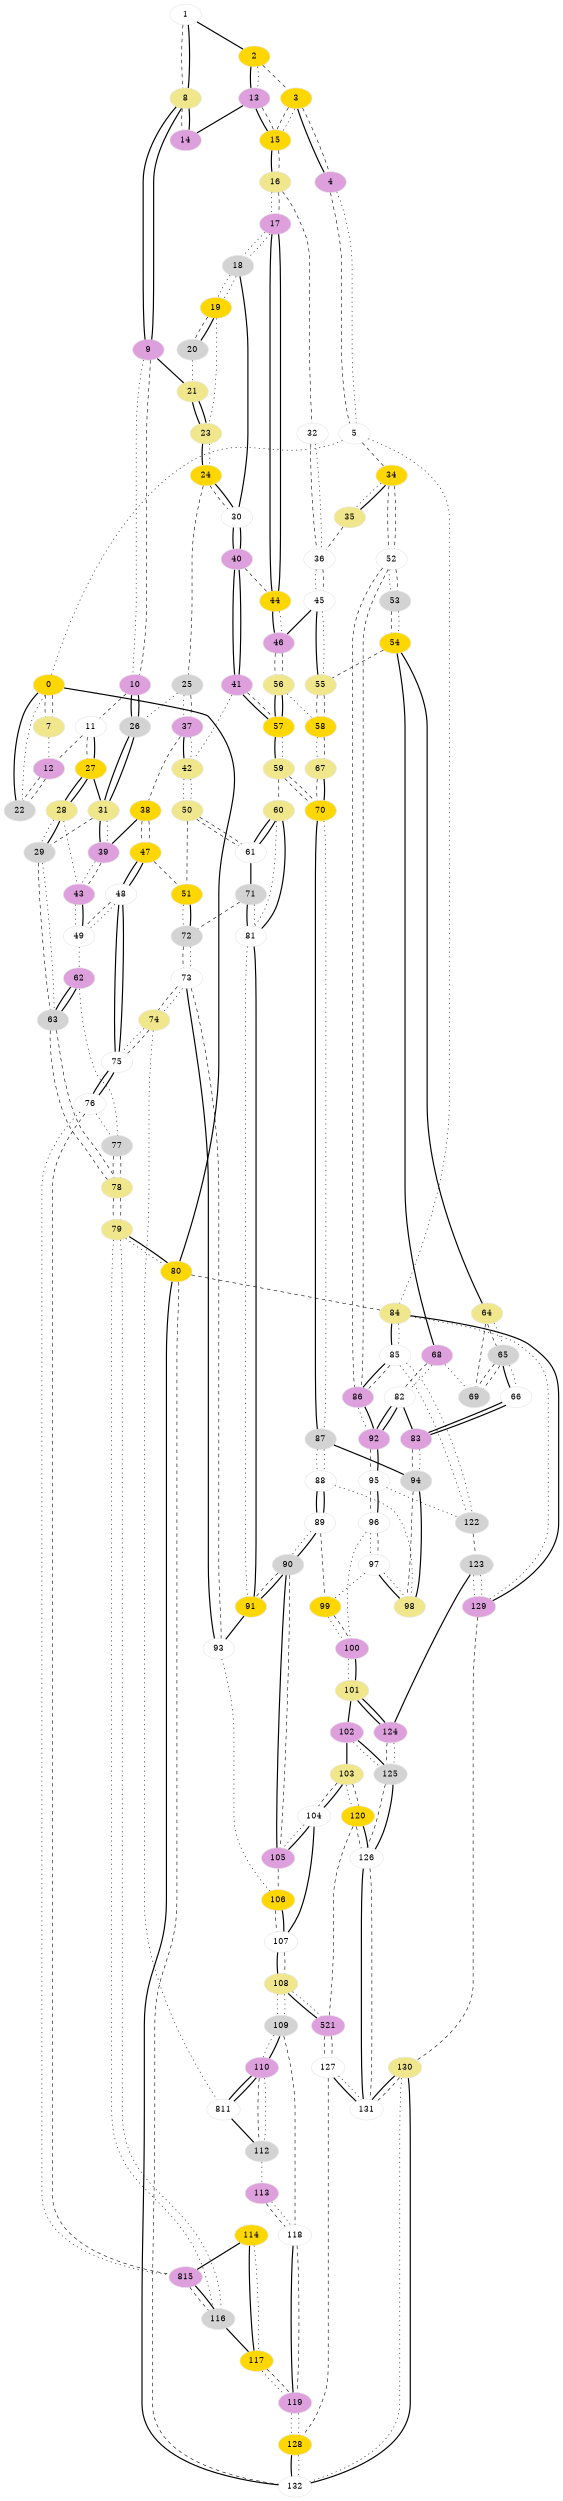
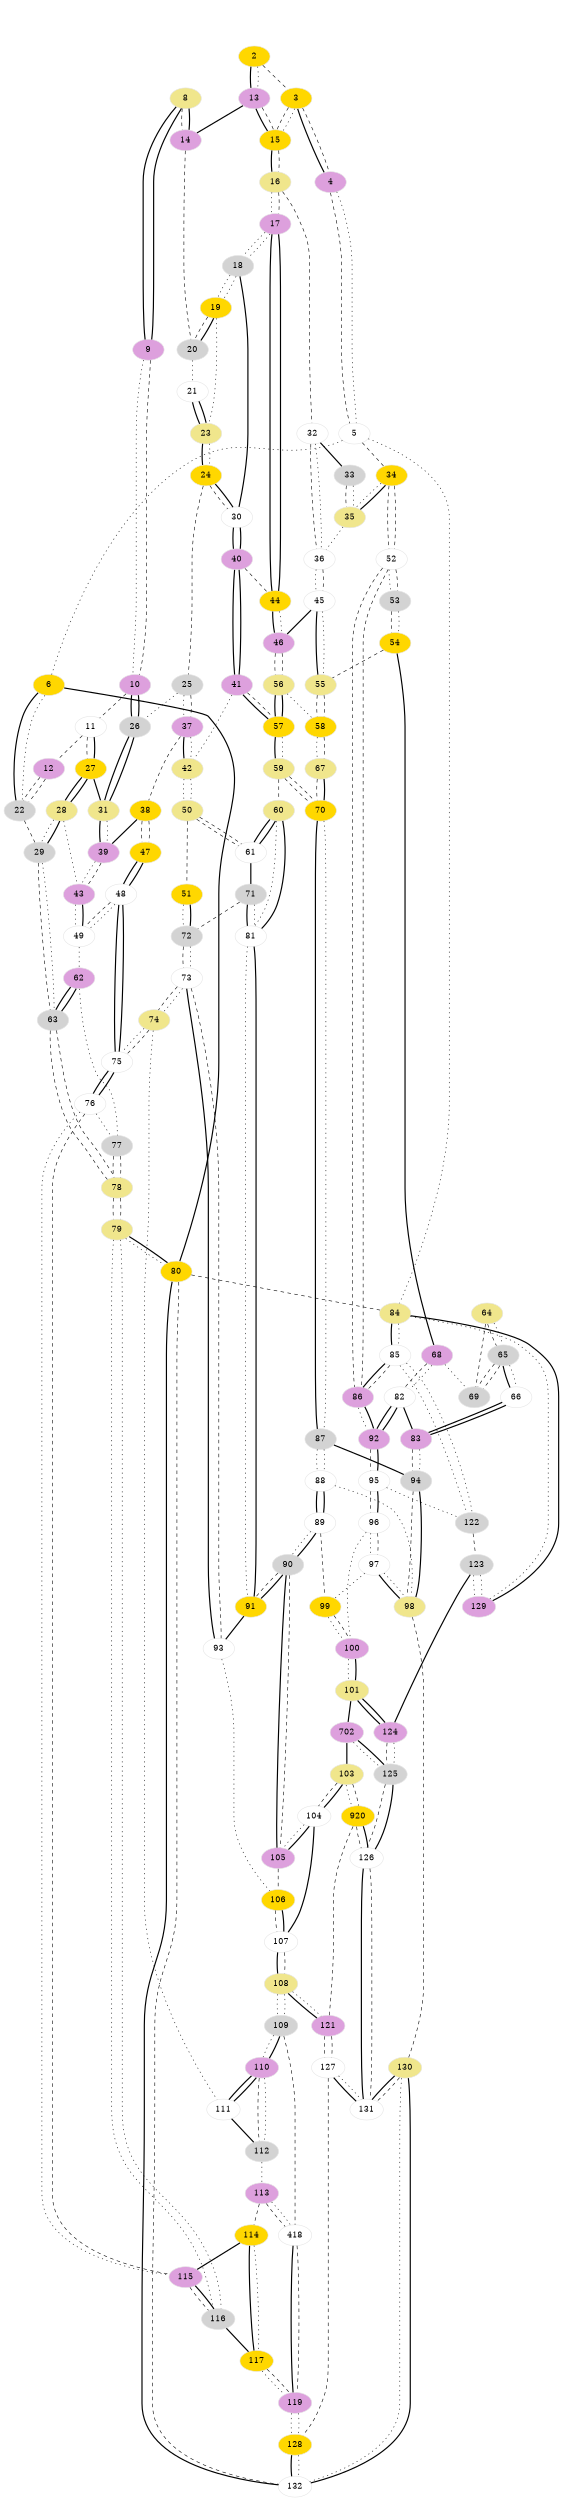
node "1": removed
edge "14" -- "20": added
edge "9" -- "21": removed
node "21": fillcolor khaki -> white
node "33": added
edge "35" -- "36": style dashed -> dotted
node "0": label "0" -> "6"
node "7": removed
edge "31" -- "29": now "22" -- "29"
edge "47" -- "51": removed
edge "54" -- "64": removed
node "102": label "102" -> "702"
node "120": label "120" -> "920"
edge "129" -- "130": now "98" -- "130"
node "521": label "521" -> "121"
node "811": label "811" -> "111"
edge "113" -- "114": added
node "118": label "118" -> "418"
node "815": label "815" -> "115"
